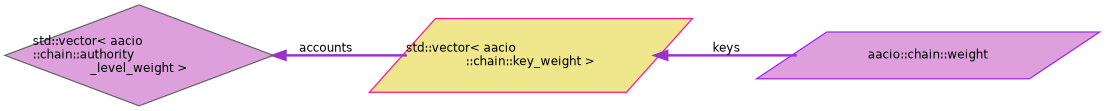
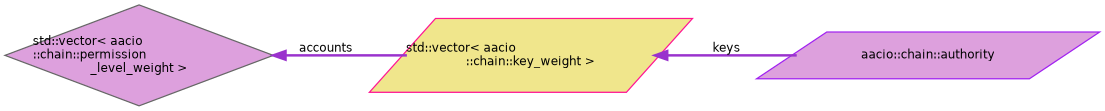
node "std::vector< aacio ::chain::authority _level_weight >": label "std::vector< aacio ::chain::authority _level_weight >" -> "std::vector< aacio ::chain::permission _level_weight >"
node "aacio::chain::weight": label "aacio::chain::weight" -> "aacio::chain::authority"
